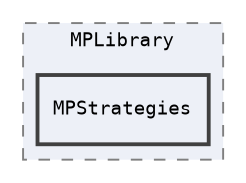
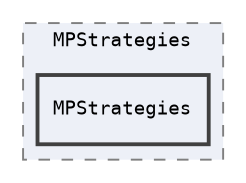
cluster "MPLibrary": label "MPLibrary" -> "MPStrategies"
